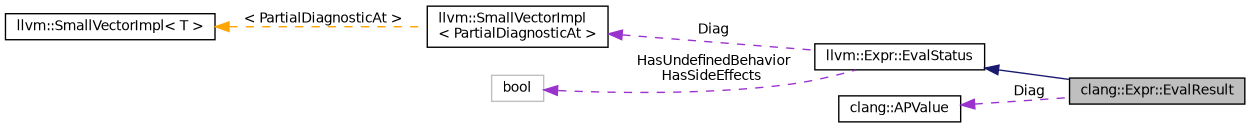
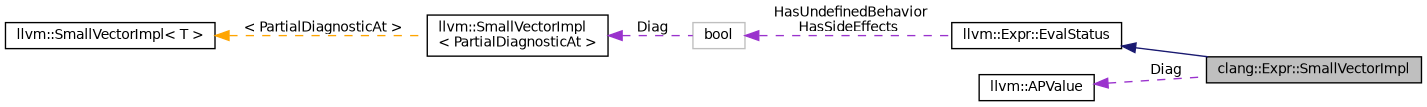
edge "llvm::Expr::EvalStatus" -> "llvm::SmallVectorImpl < PartialDiagnosticAt >": now "bool" -> "llvm::SmallVectorImpl < PartialDiagnosticAt >"
node "clang::Expr::EvalResult": label "clang::Expr::EvalResult" -> "clang::Expr::SmallVectorImpl"
node "clang::APValue": label "clang::APValue" -> "llvm::APValue"
